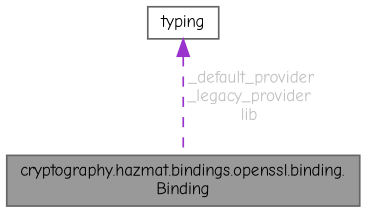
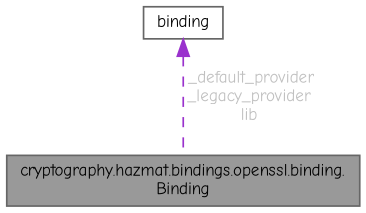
node "typing": label "typing" -> "binding"
